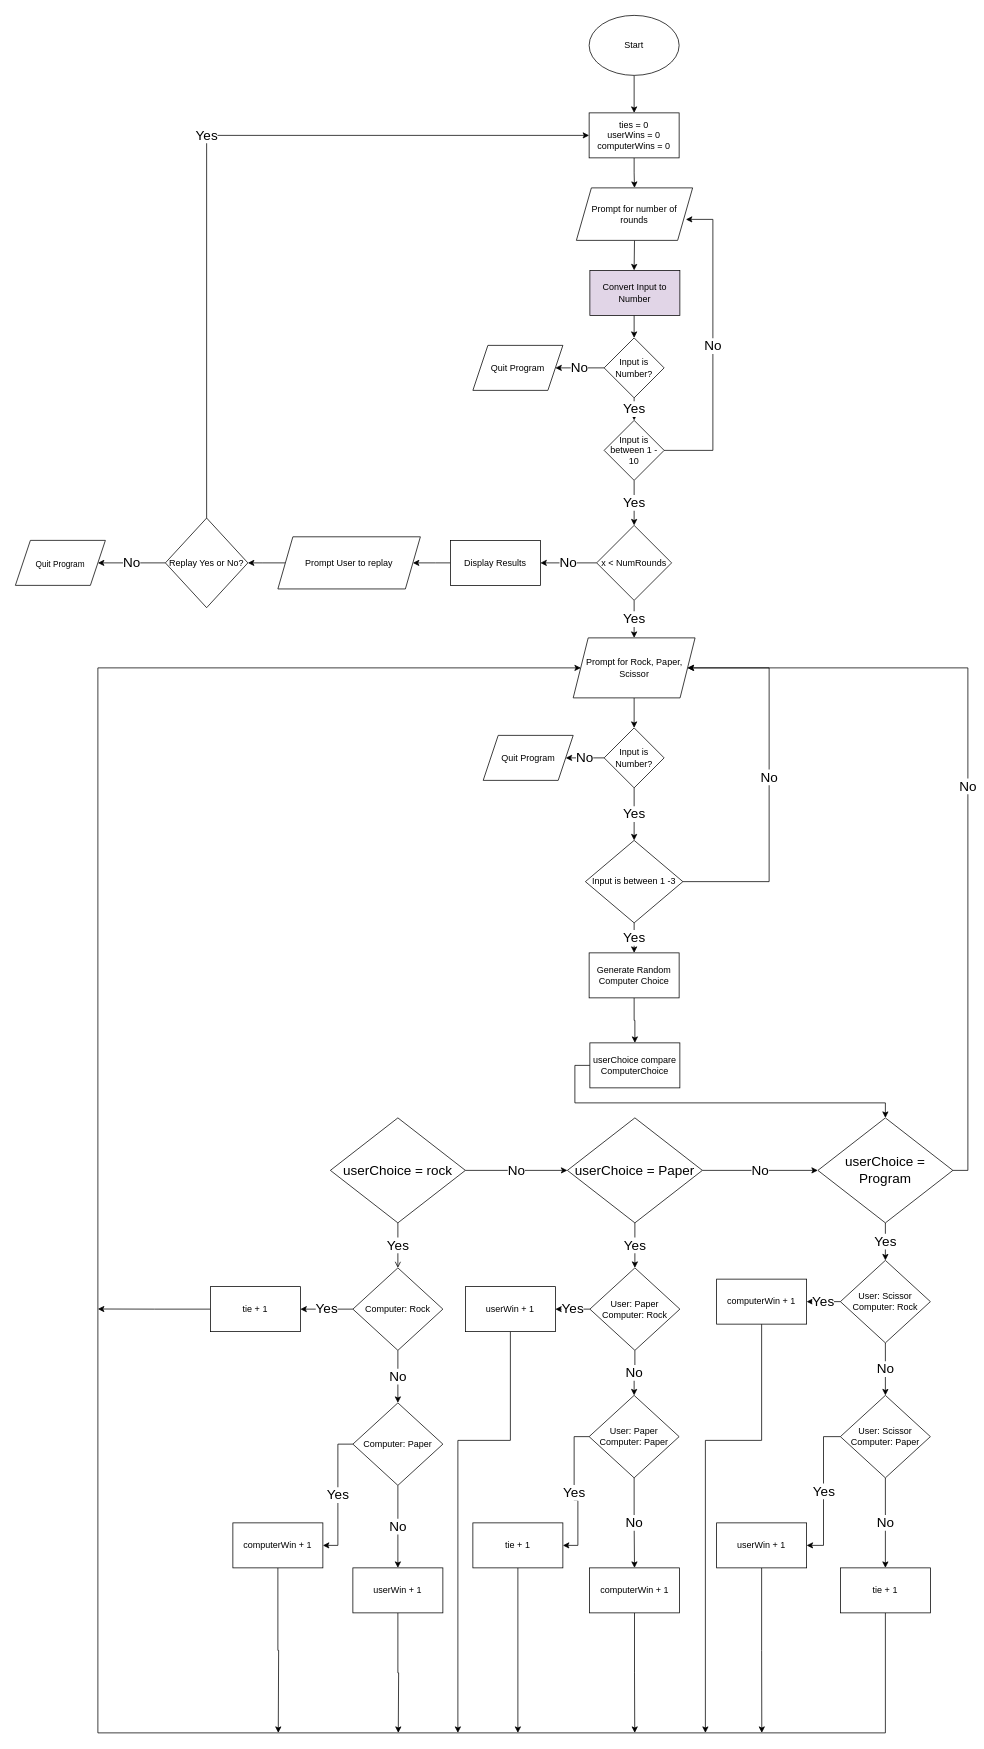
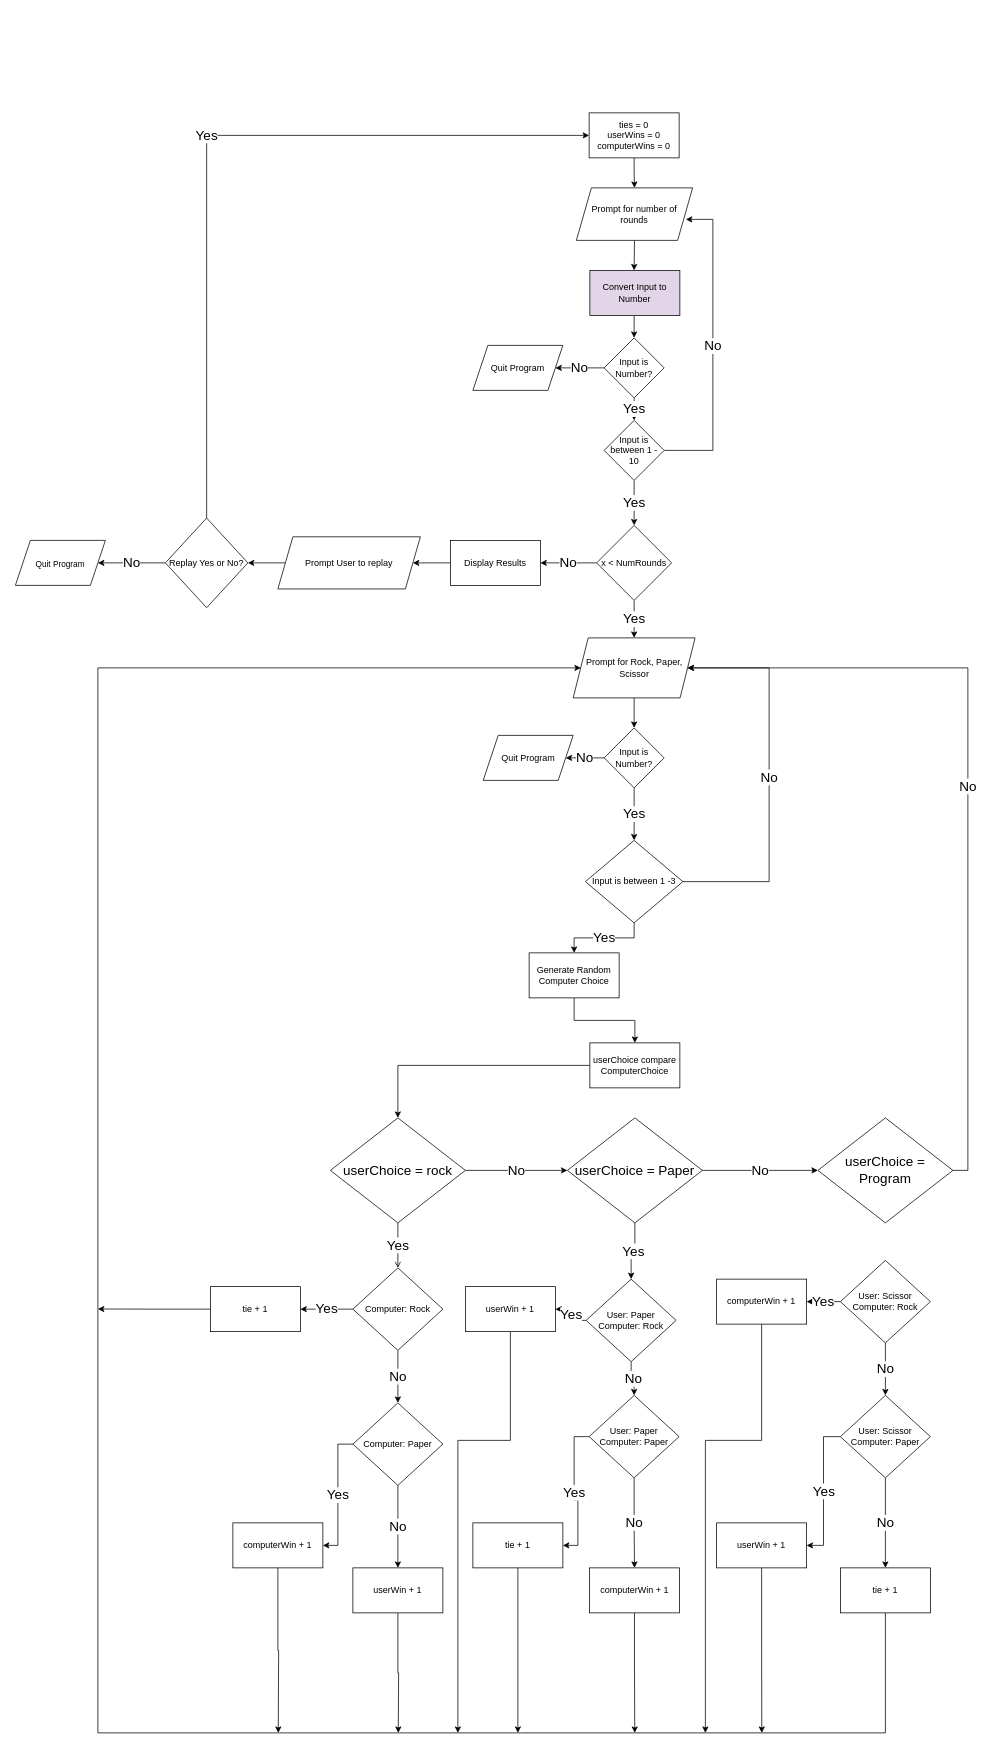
node "Start": removed
edge "Start" -> "ties = 0 userWins = 0 computerWins = 0": removed
node "Generate Random Computer Choice": moved (634, 975) -> (574, 975)
edge "userChoice compare ComputerChoice" -> "userChoice = Program": now "userChoice compare ComputerChoice" -> "userChoice = rock"
edge "userChoice = Program" -> "User: Scissor Computer: Rock": removed, label "Yes"
node "User: Paper Computer: Rock": moved (635, 1309) -> (631, 1320)
